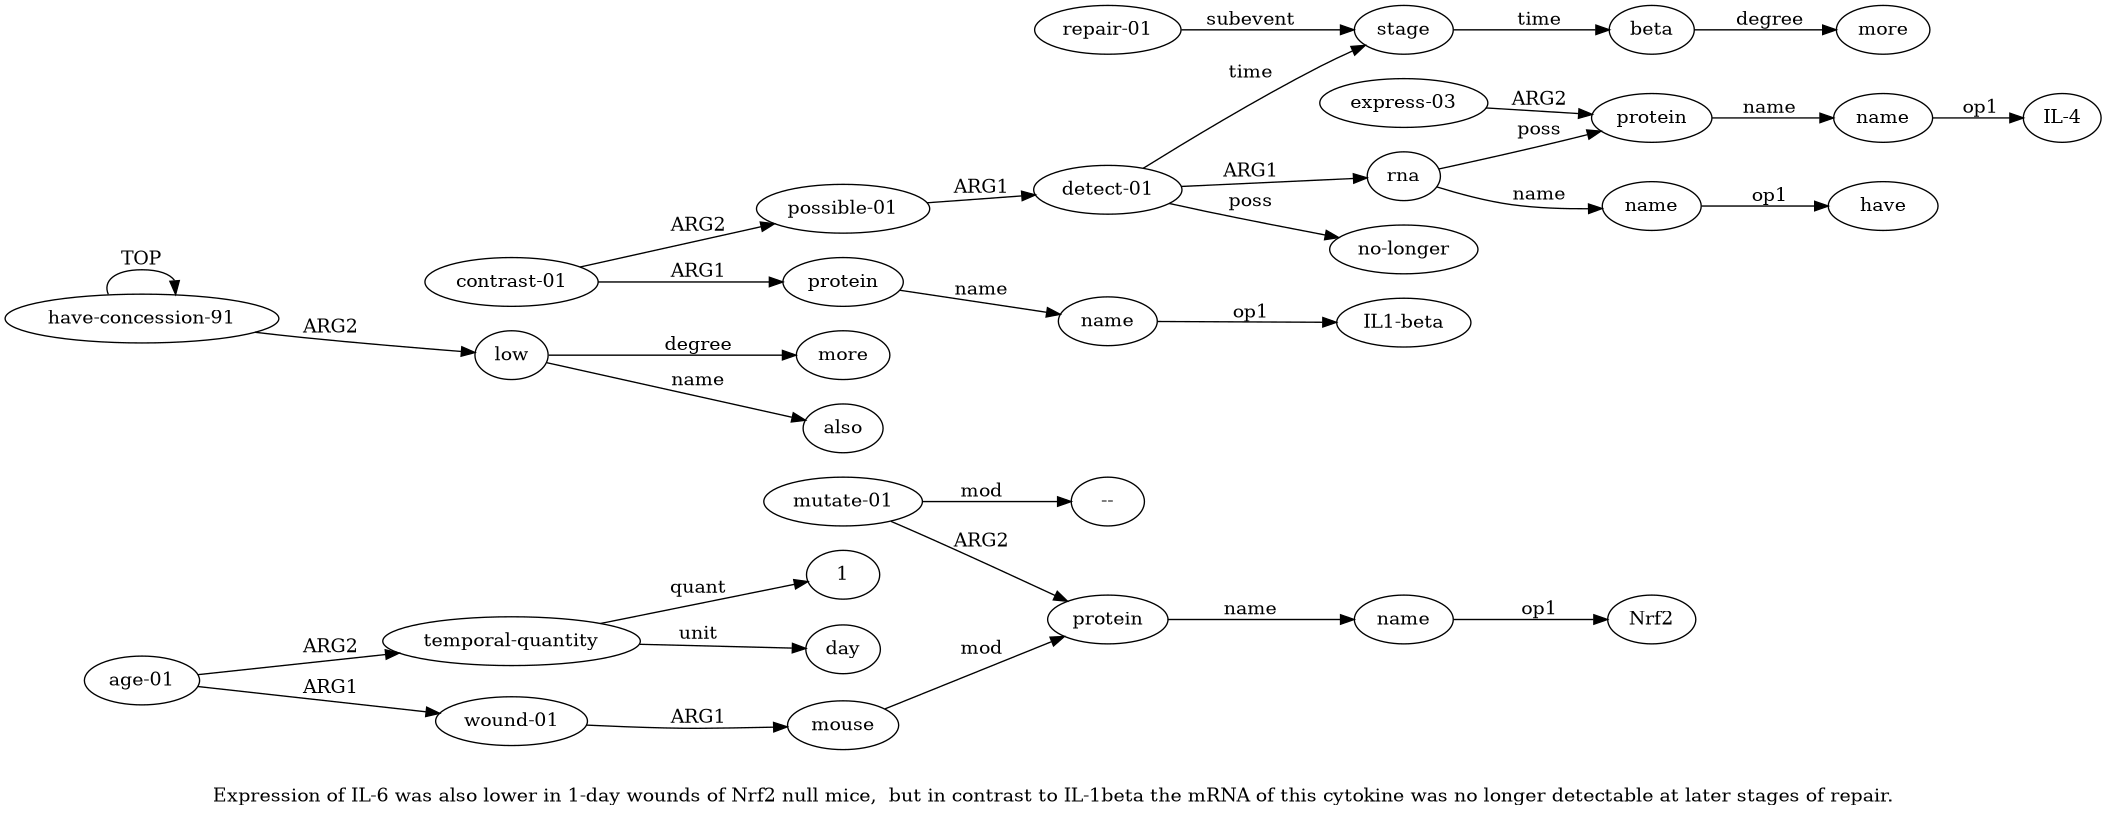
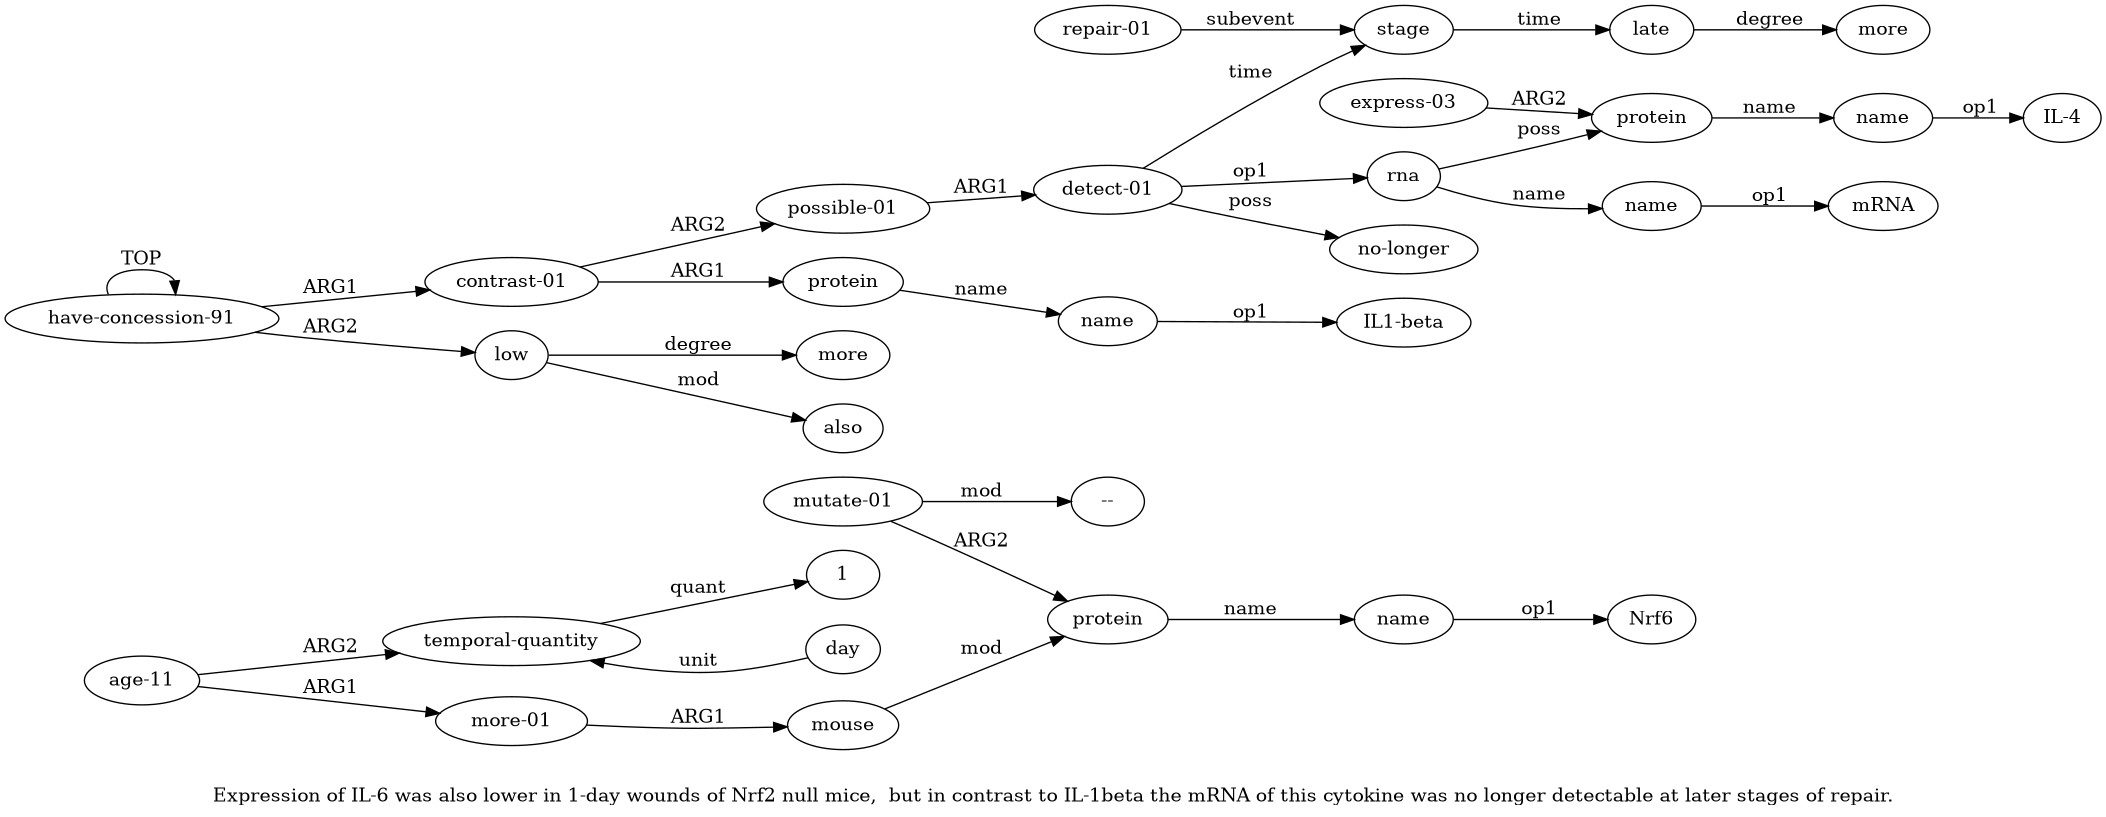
node "beta": label "beta" -> "late"
edge "detect-01" -> "rna": label "ARG1" -> "op1"
node "have": label "have" -> "mRNA"
edge "have-concession-91" -> "contrast-01": added, label "ARG1"
edge "low" -> "also": label "name" -> "mod"
node "Nrf2": label "Nrf2" -> "Nrf6"
edge "temporal-quantity" -> "day": reversed
node "age-01": label "age-01" -> "age-11"
node "wound-01": label "wound-01" -> "more-01"
